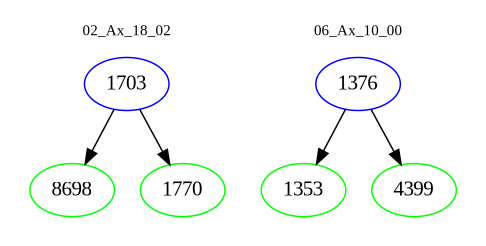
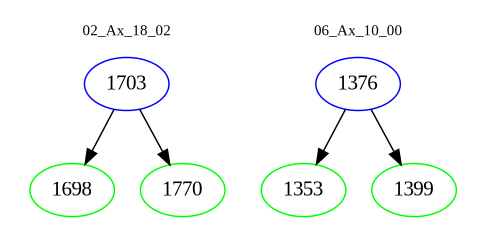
node "8698": label "8698" -> "1698"
node "4399": label "4399" -> "1399"
